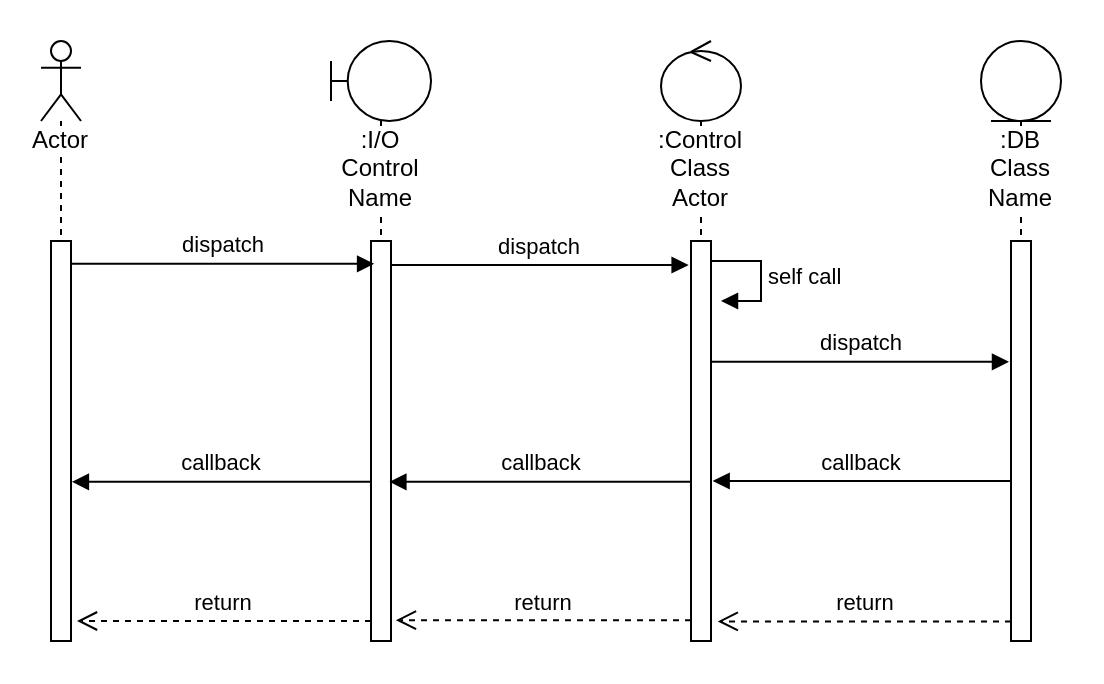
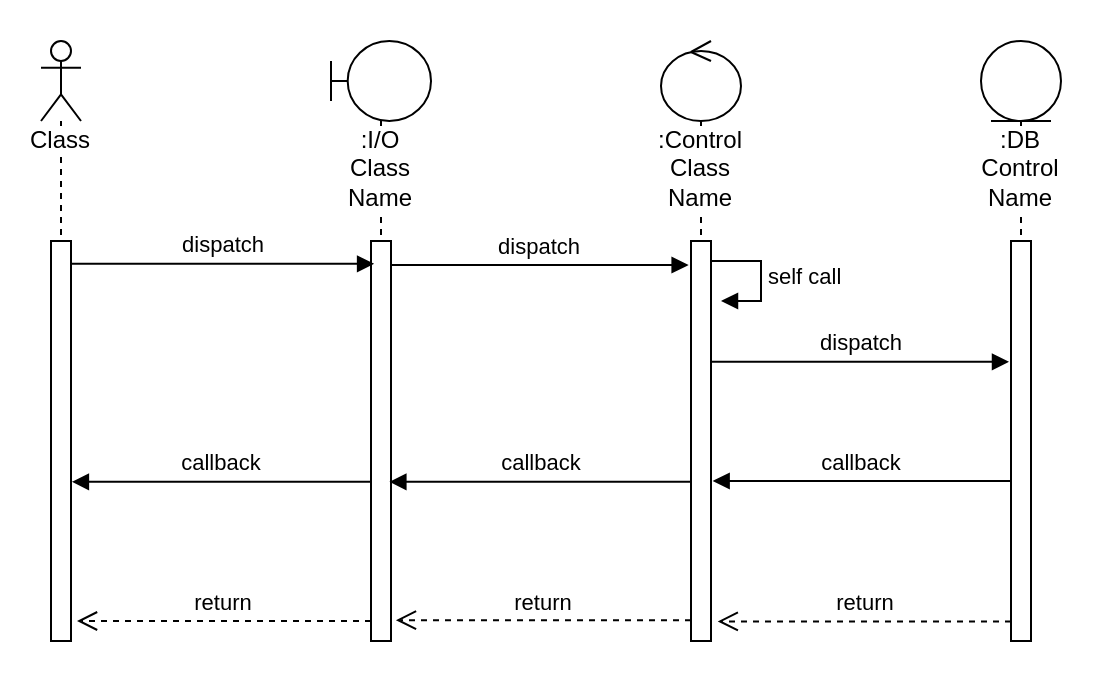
node "Actor": label "Actor" -> "Class"
node ":I/O Control Name": label ":I/O Control Name" -> ":I/O Class Name"
node ":DB Class Name": label ":DB Class Name" -> ":DB Control Name"
node ":Control Class Actor": label ":Control Class Actor" -> ":Control Class Name"
